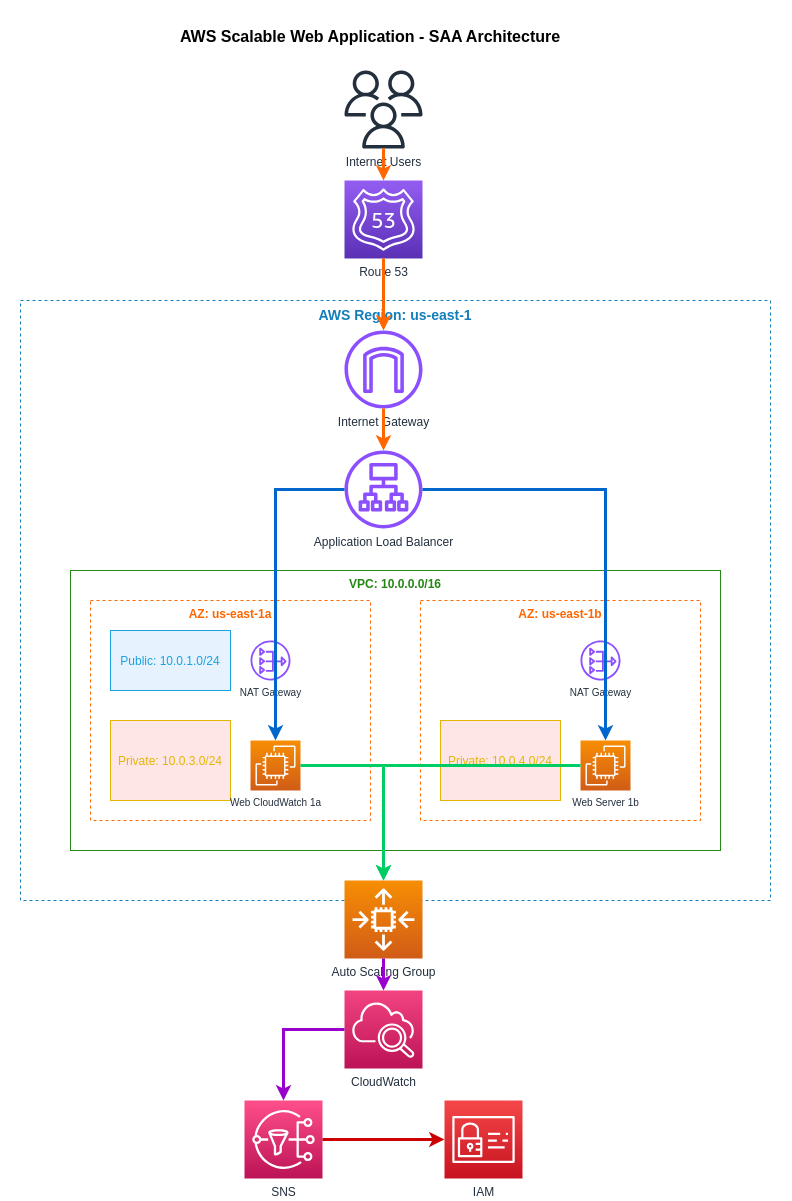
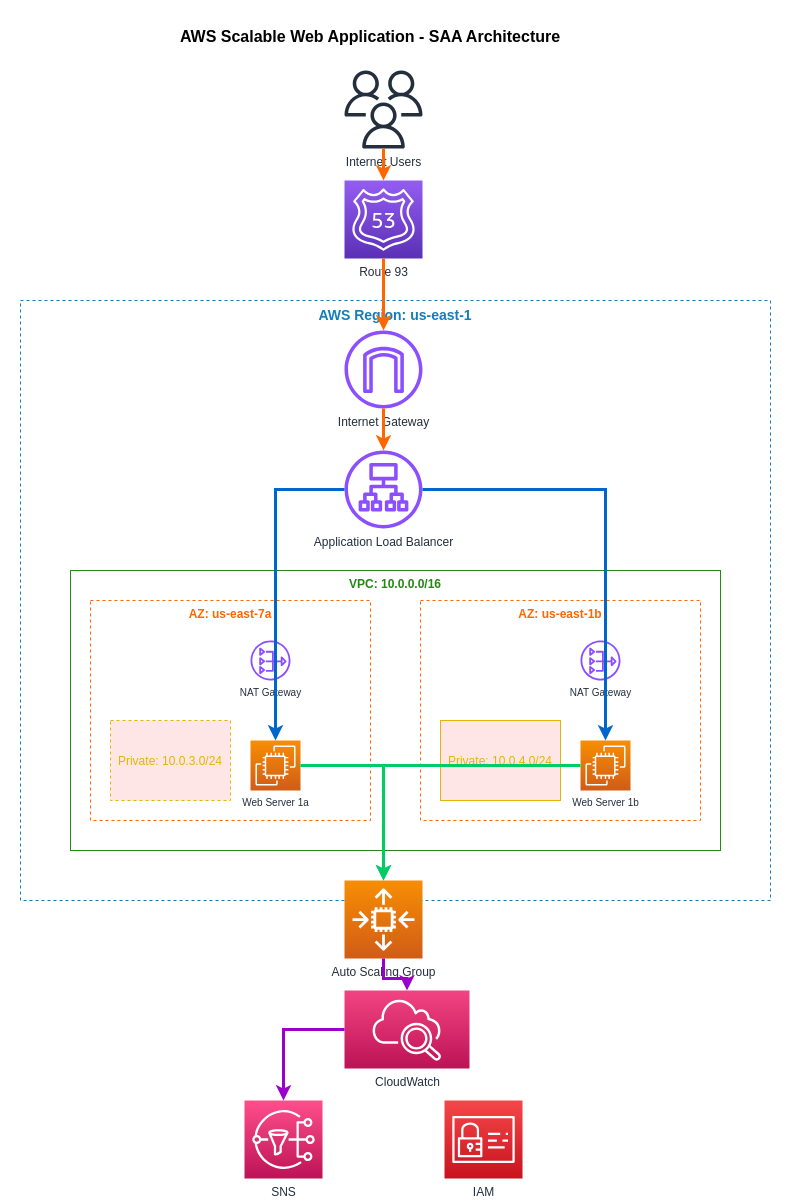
node "Route 53": label "Route 53" -> "Route 93"
node "AZ: us-east-1a": label "AZ: us-east-1a" -> "AZ: us-east-7a"
node "Public: 10.0.1.0/24": removed
node "Private: 10.0.3.0/24": style solid -> dashed
node "Web CloudWatch 1a": label "Web CloudWatch 1a" -> "Web Server 1a"
node "CloudWatch": size 78x78 -> 125x78
edge "SNS" -> "IAM": removed
